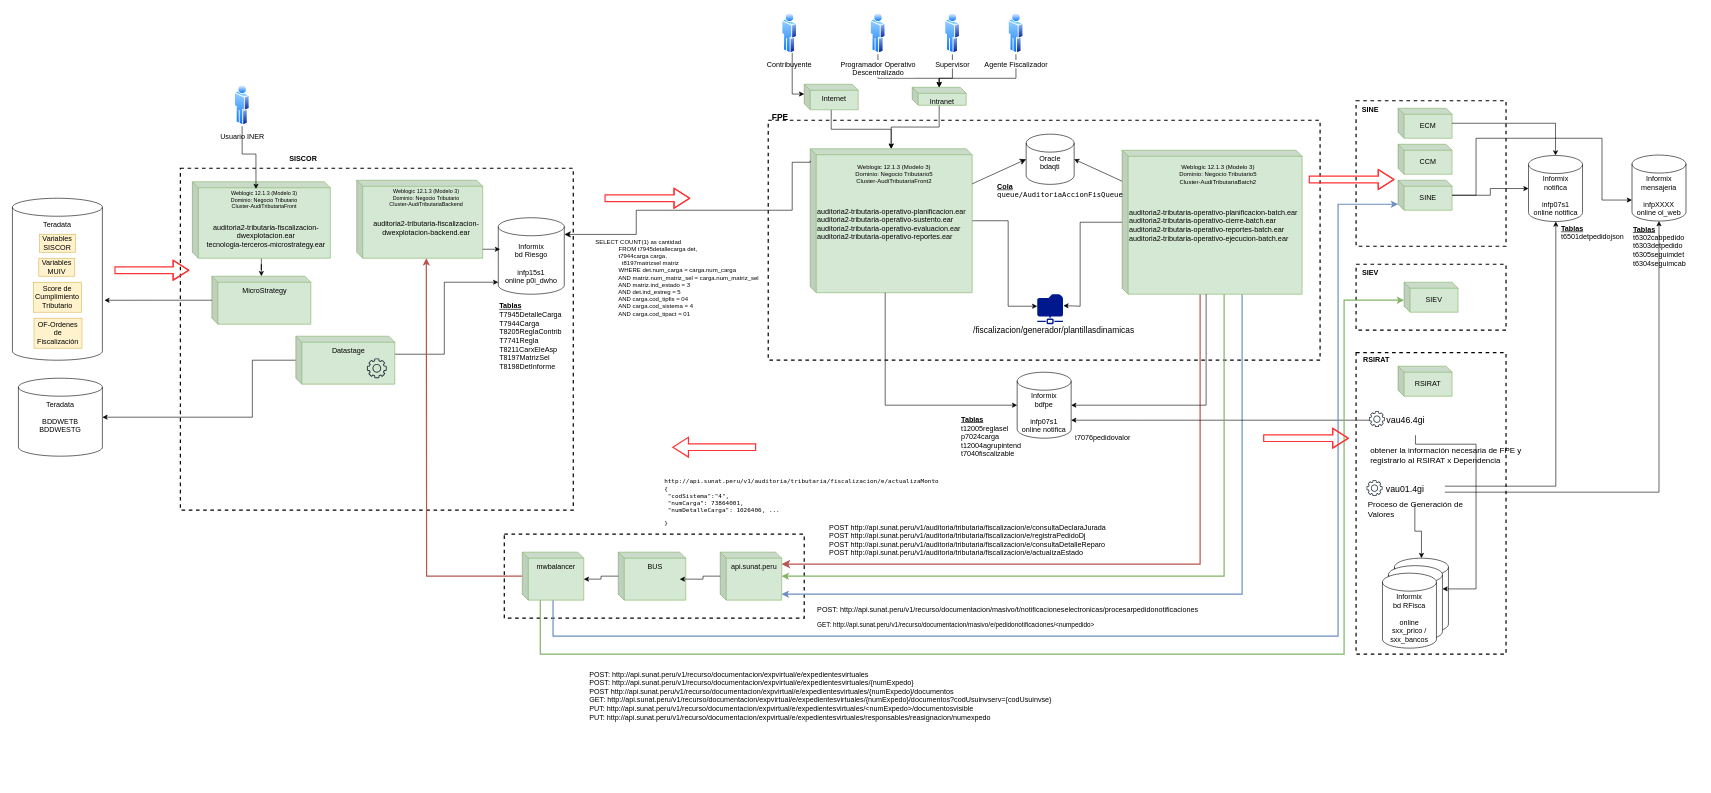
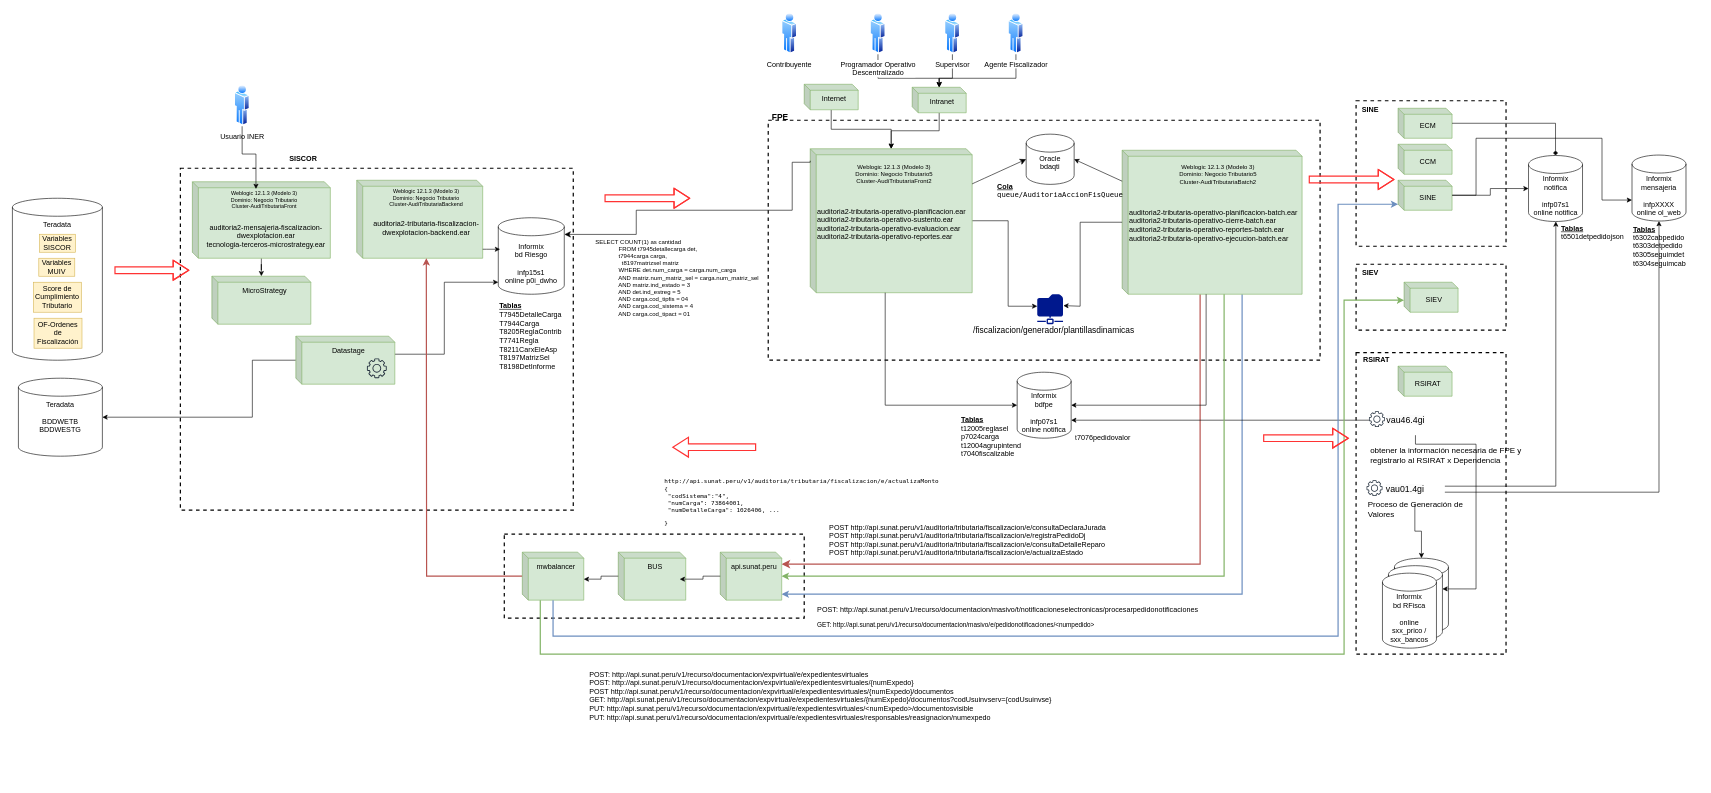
edge "Contribuyente" -> "Internet": removed
node "Intranet": size 54x18 -> 54x26
edge "ECM" -> "Informix notifica infp07s1 online notifica": arrowhead classic -> diamond
node "auditoria2-tributaria-fiscalizacion-dwexplotacion.ear tecnologia-terceros-microstrategy.ear": label "auditoria2-tributaria-fiscalizacion-dwexplotacion.ear tecnologia-terceros-microstrategy.ear" -> "auditoria2-mensajeria-fiscalizacion-dwexplotacion.ear tecnologia-terceros-microstrategy.ear"
edge "MicroStrategy" -> "Teradata": removed
